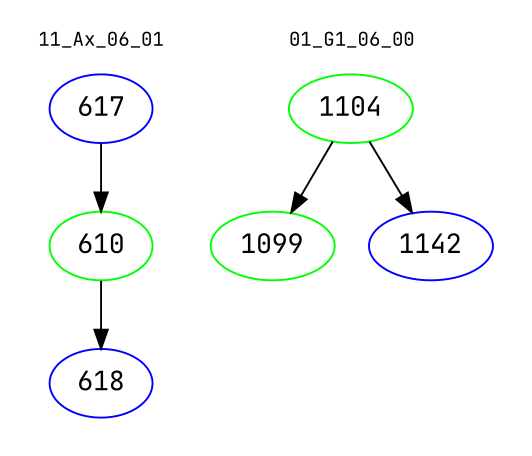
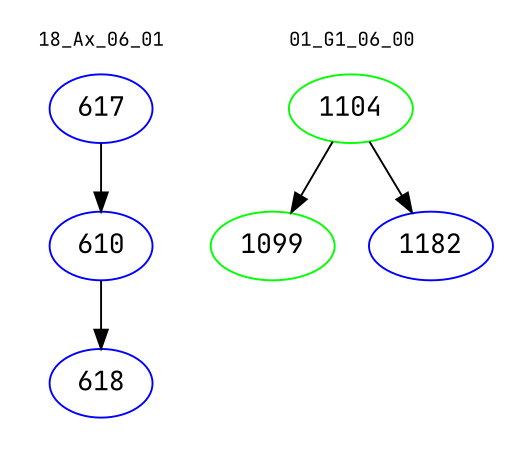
cluster "11_Ax_06_01": label "11_Ax_06_01" -> "18_Ax_06_01"
node "610": color green -> blue
node "1142": label "1142" -> "1182"
